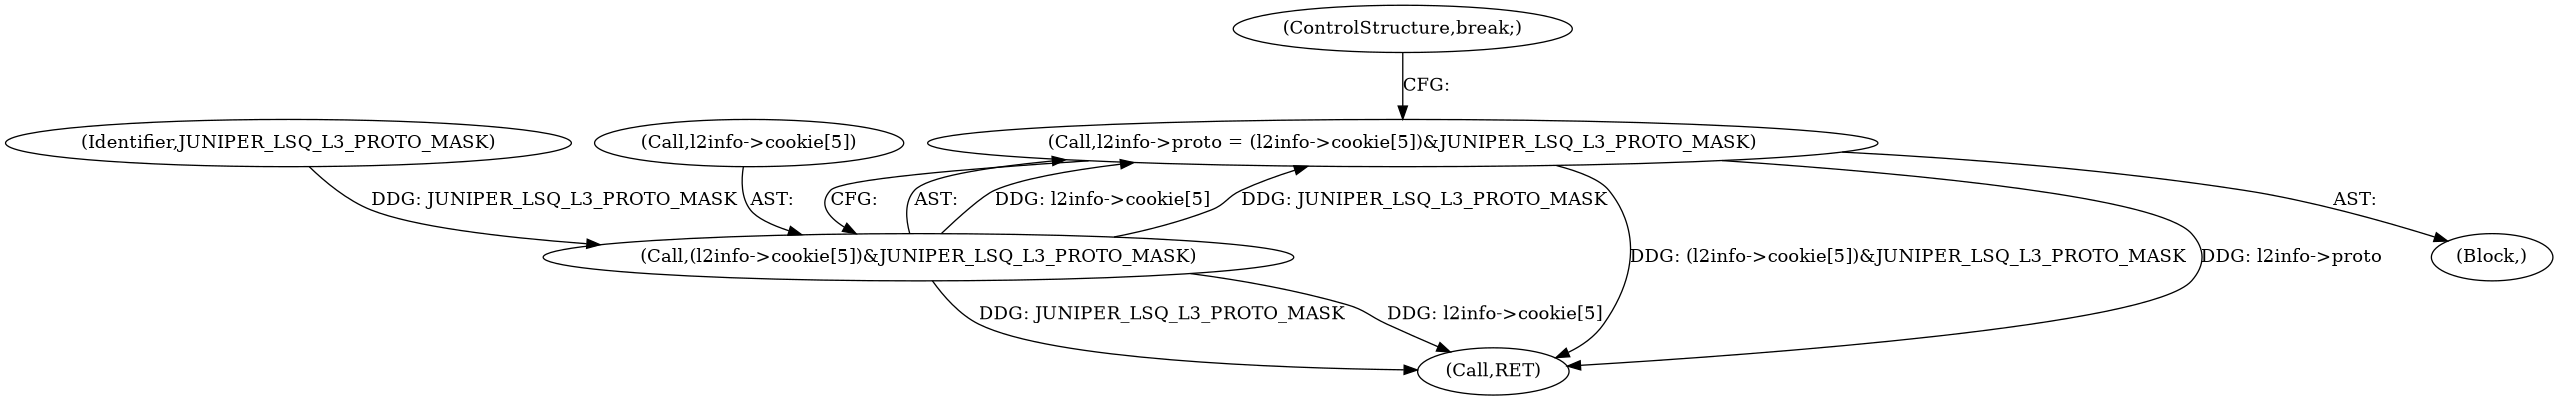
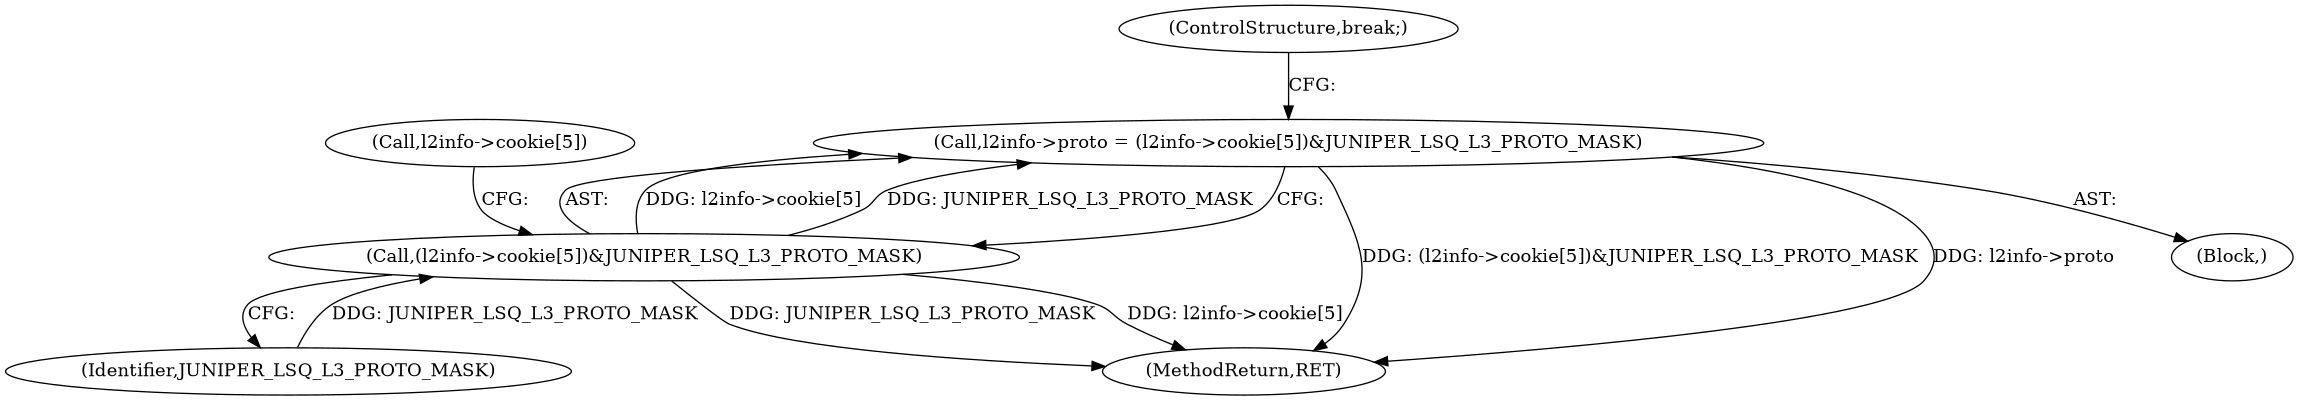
edge "(Call,l2info->cookie[5])" -> "(Call,(l2info->cookie[5])&JUNIPER_LSQ_L3_PROTO_MASK)": label "AST: " -> "CFG: "
edge "(Call,(l2info->cookie[5])&JUNIPER_LSQ_L3_PROTO_MASK)" -> "(Identifier,JUNIPER_LSQ_L3_PROTO_MASK)": added, label "CFG:"
node "(Call,RET)": label "(Call,RET)" -> "(MethodReturn,RET)"
